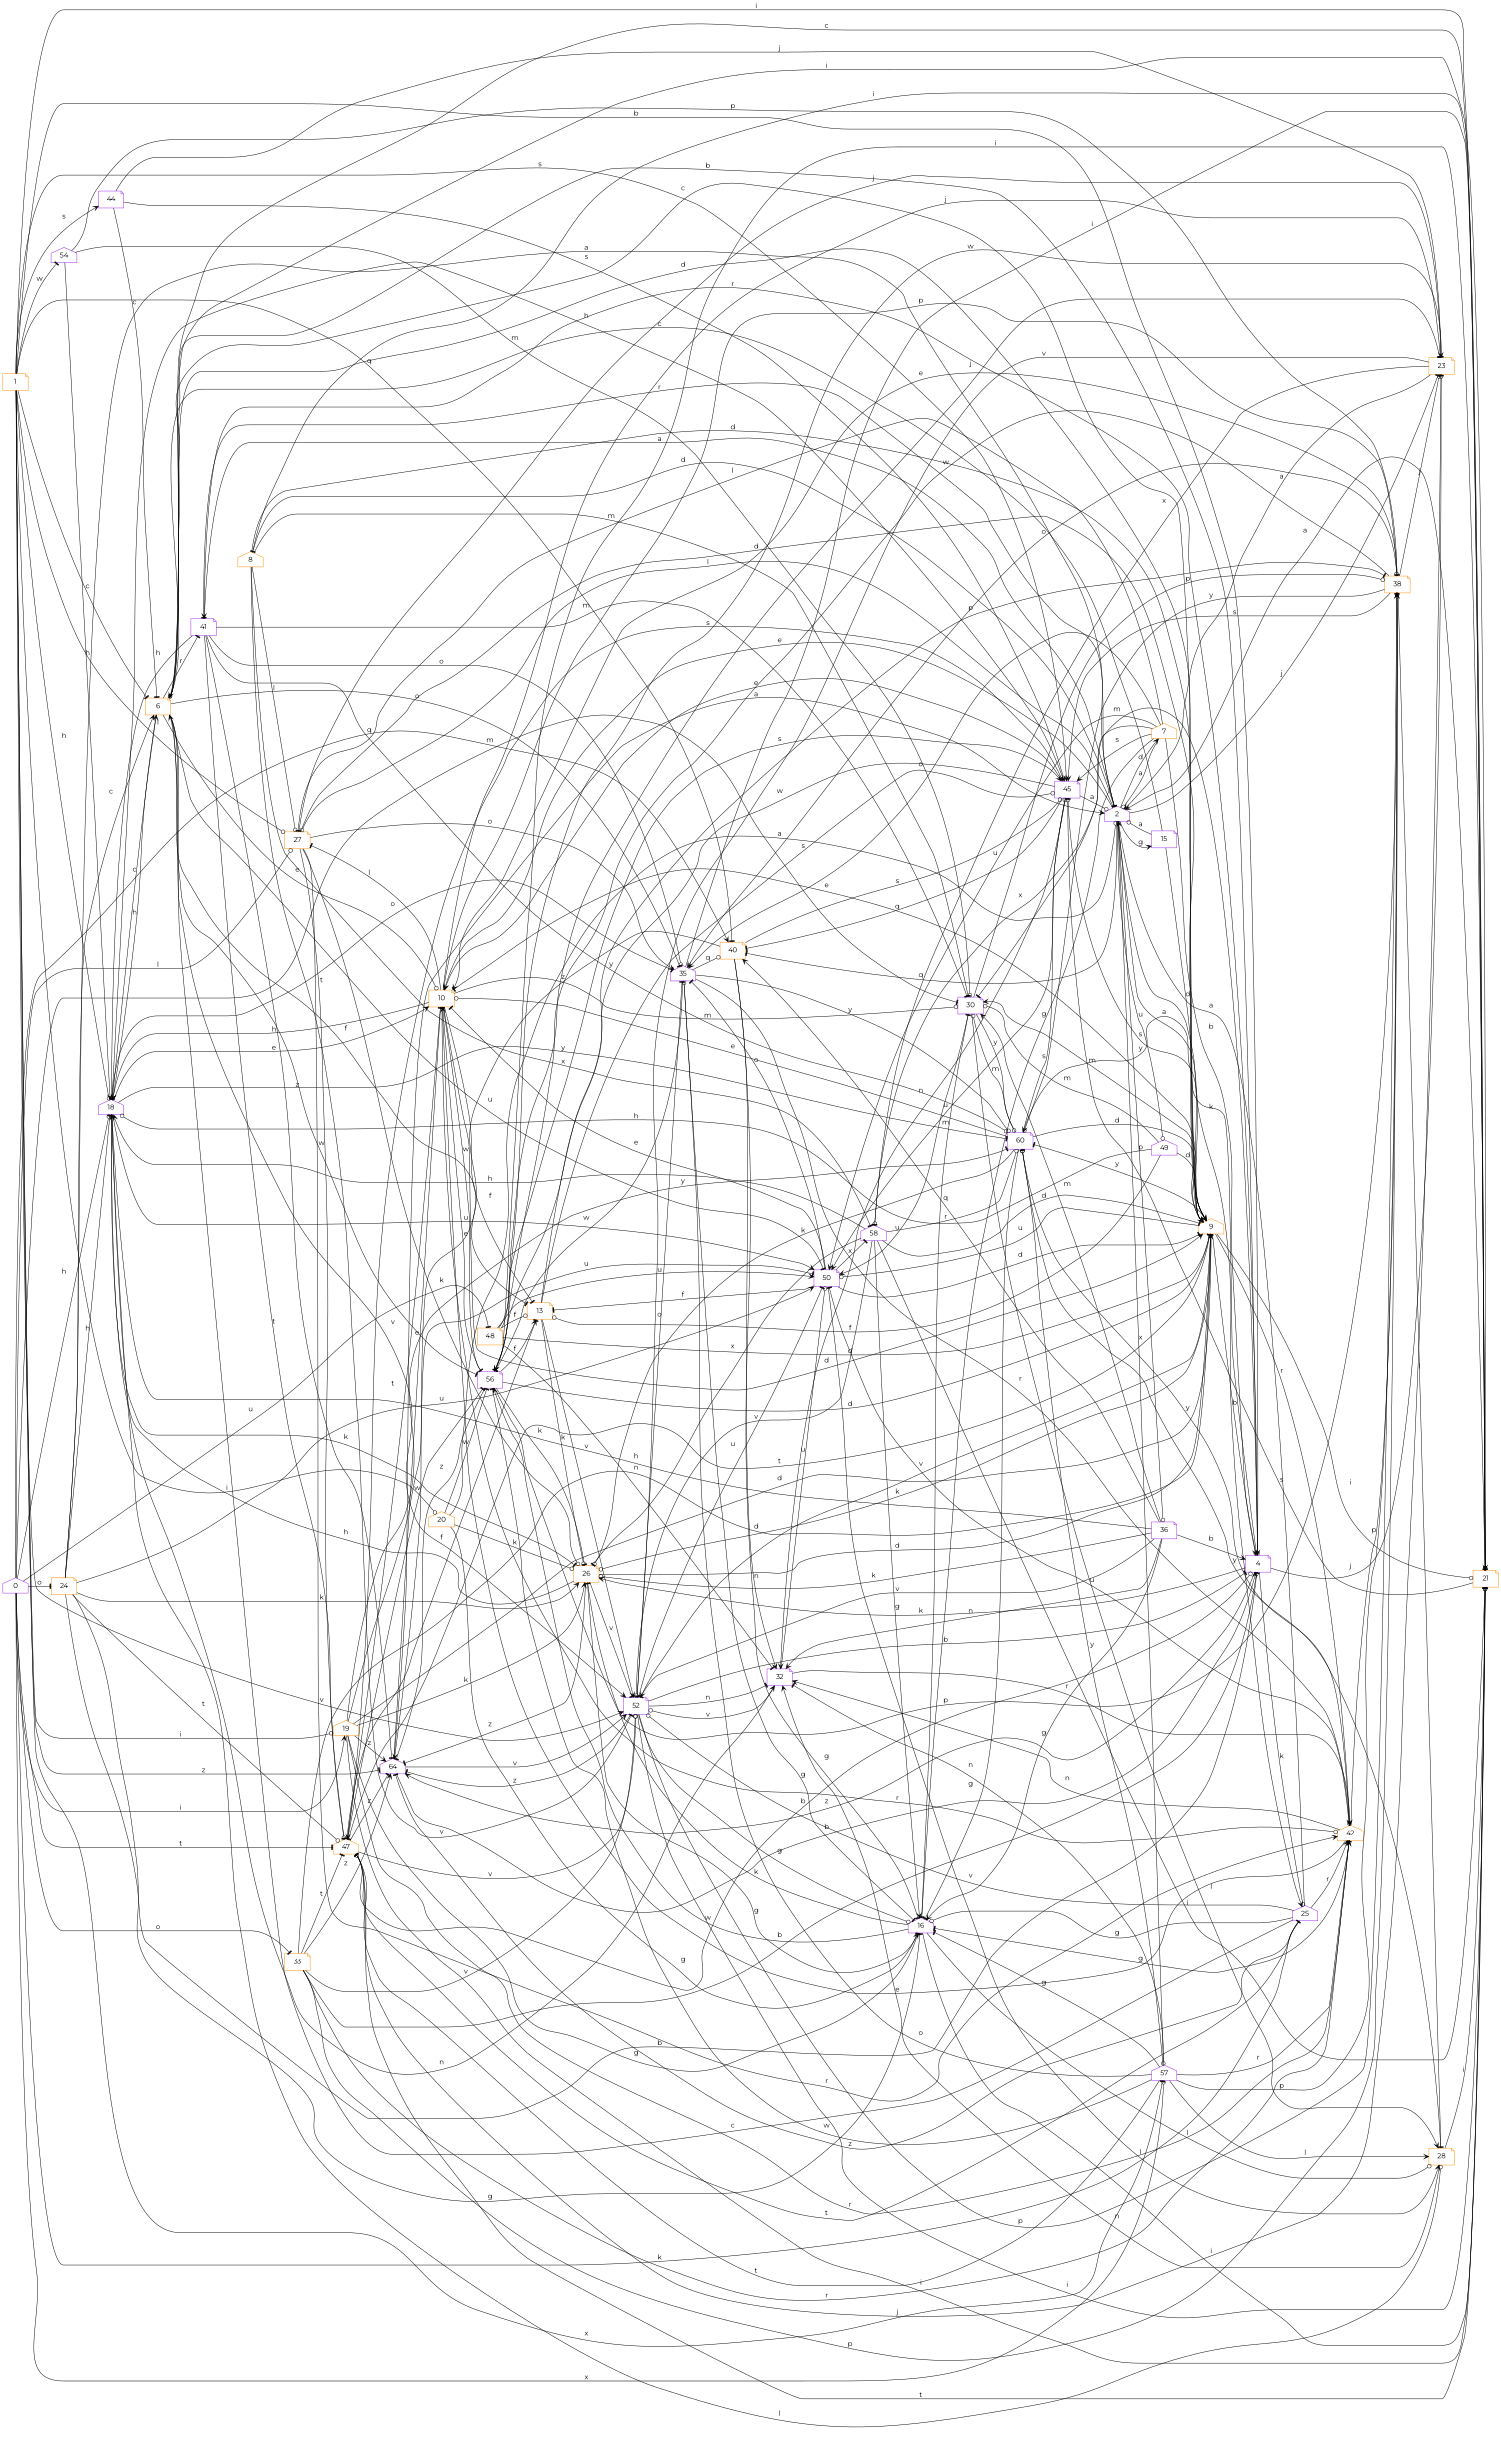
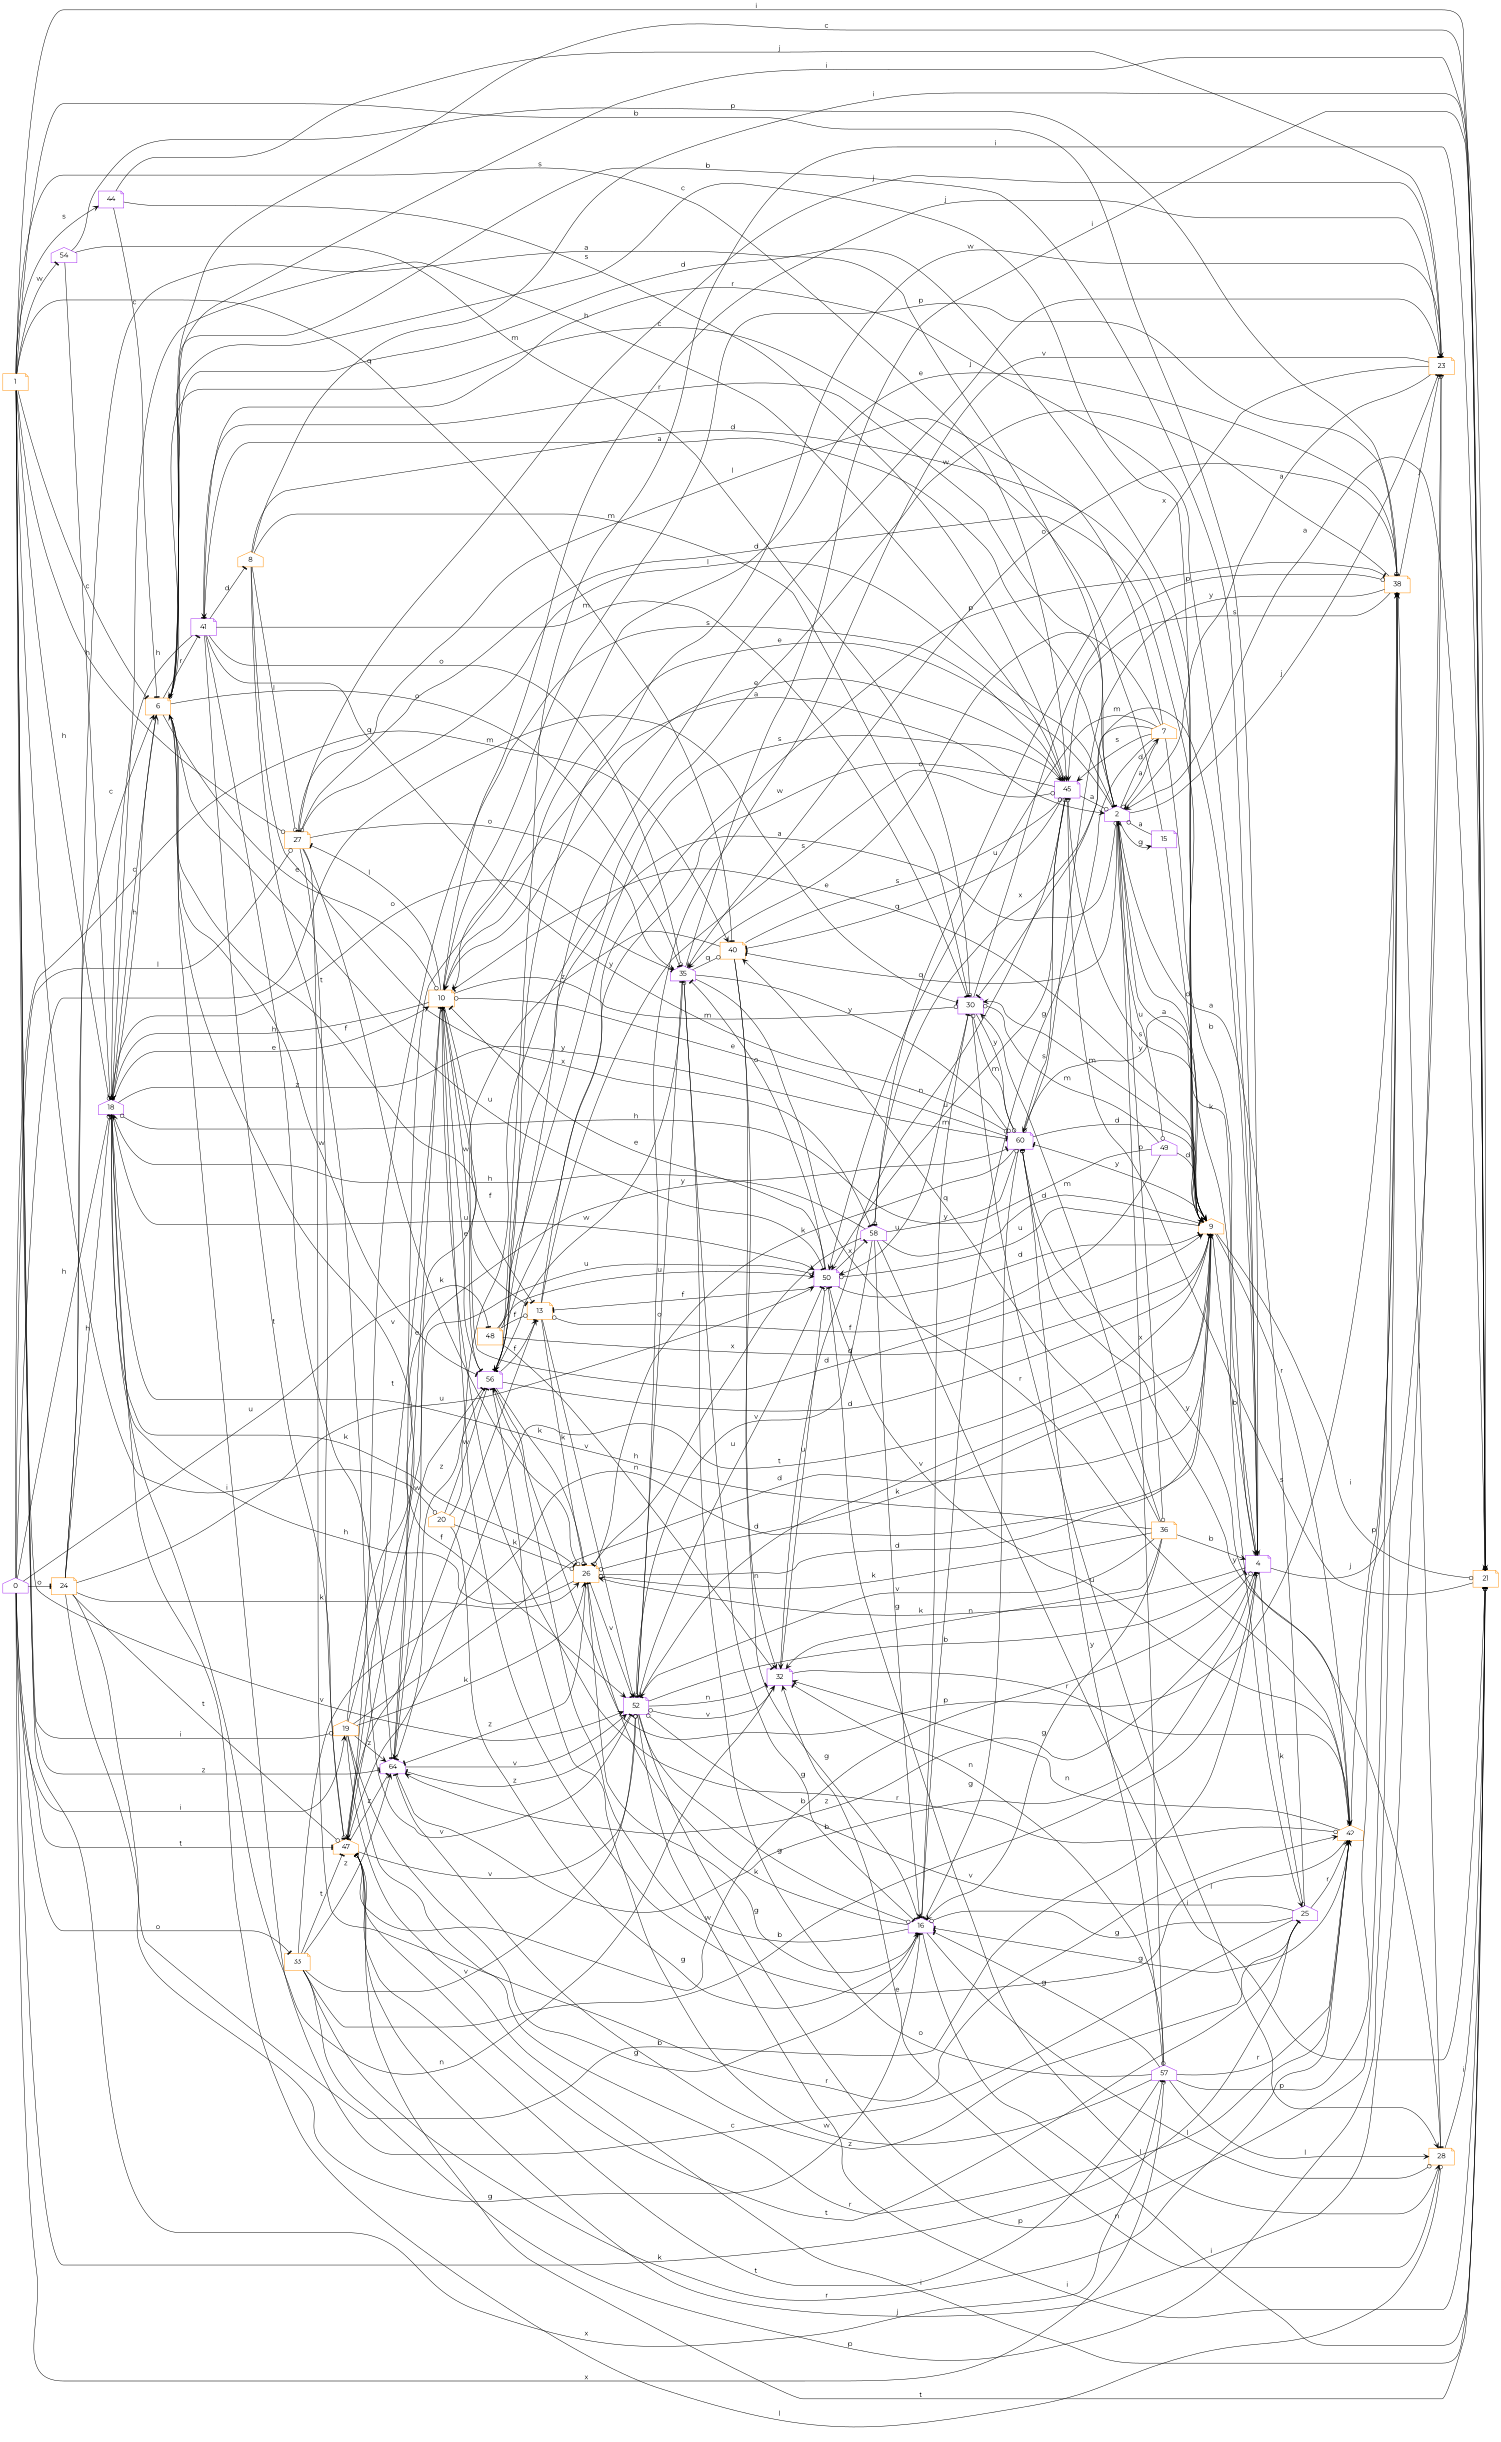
edge "2" -> "8": now "41" -> "8"
edge "58" -> "60": label "r" -> "y"
node "36": color purple -> darkorange
